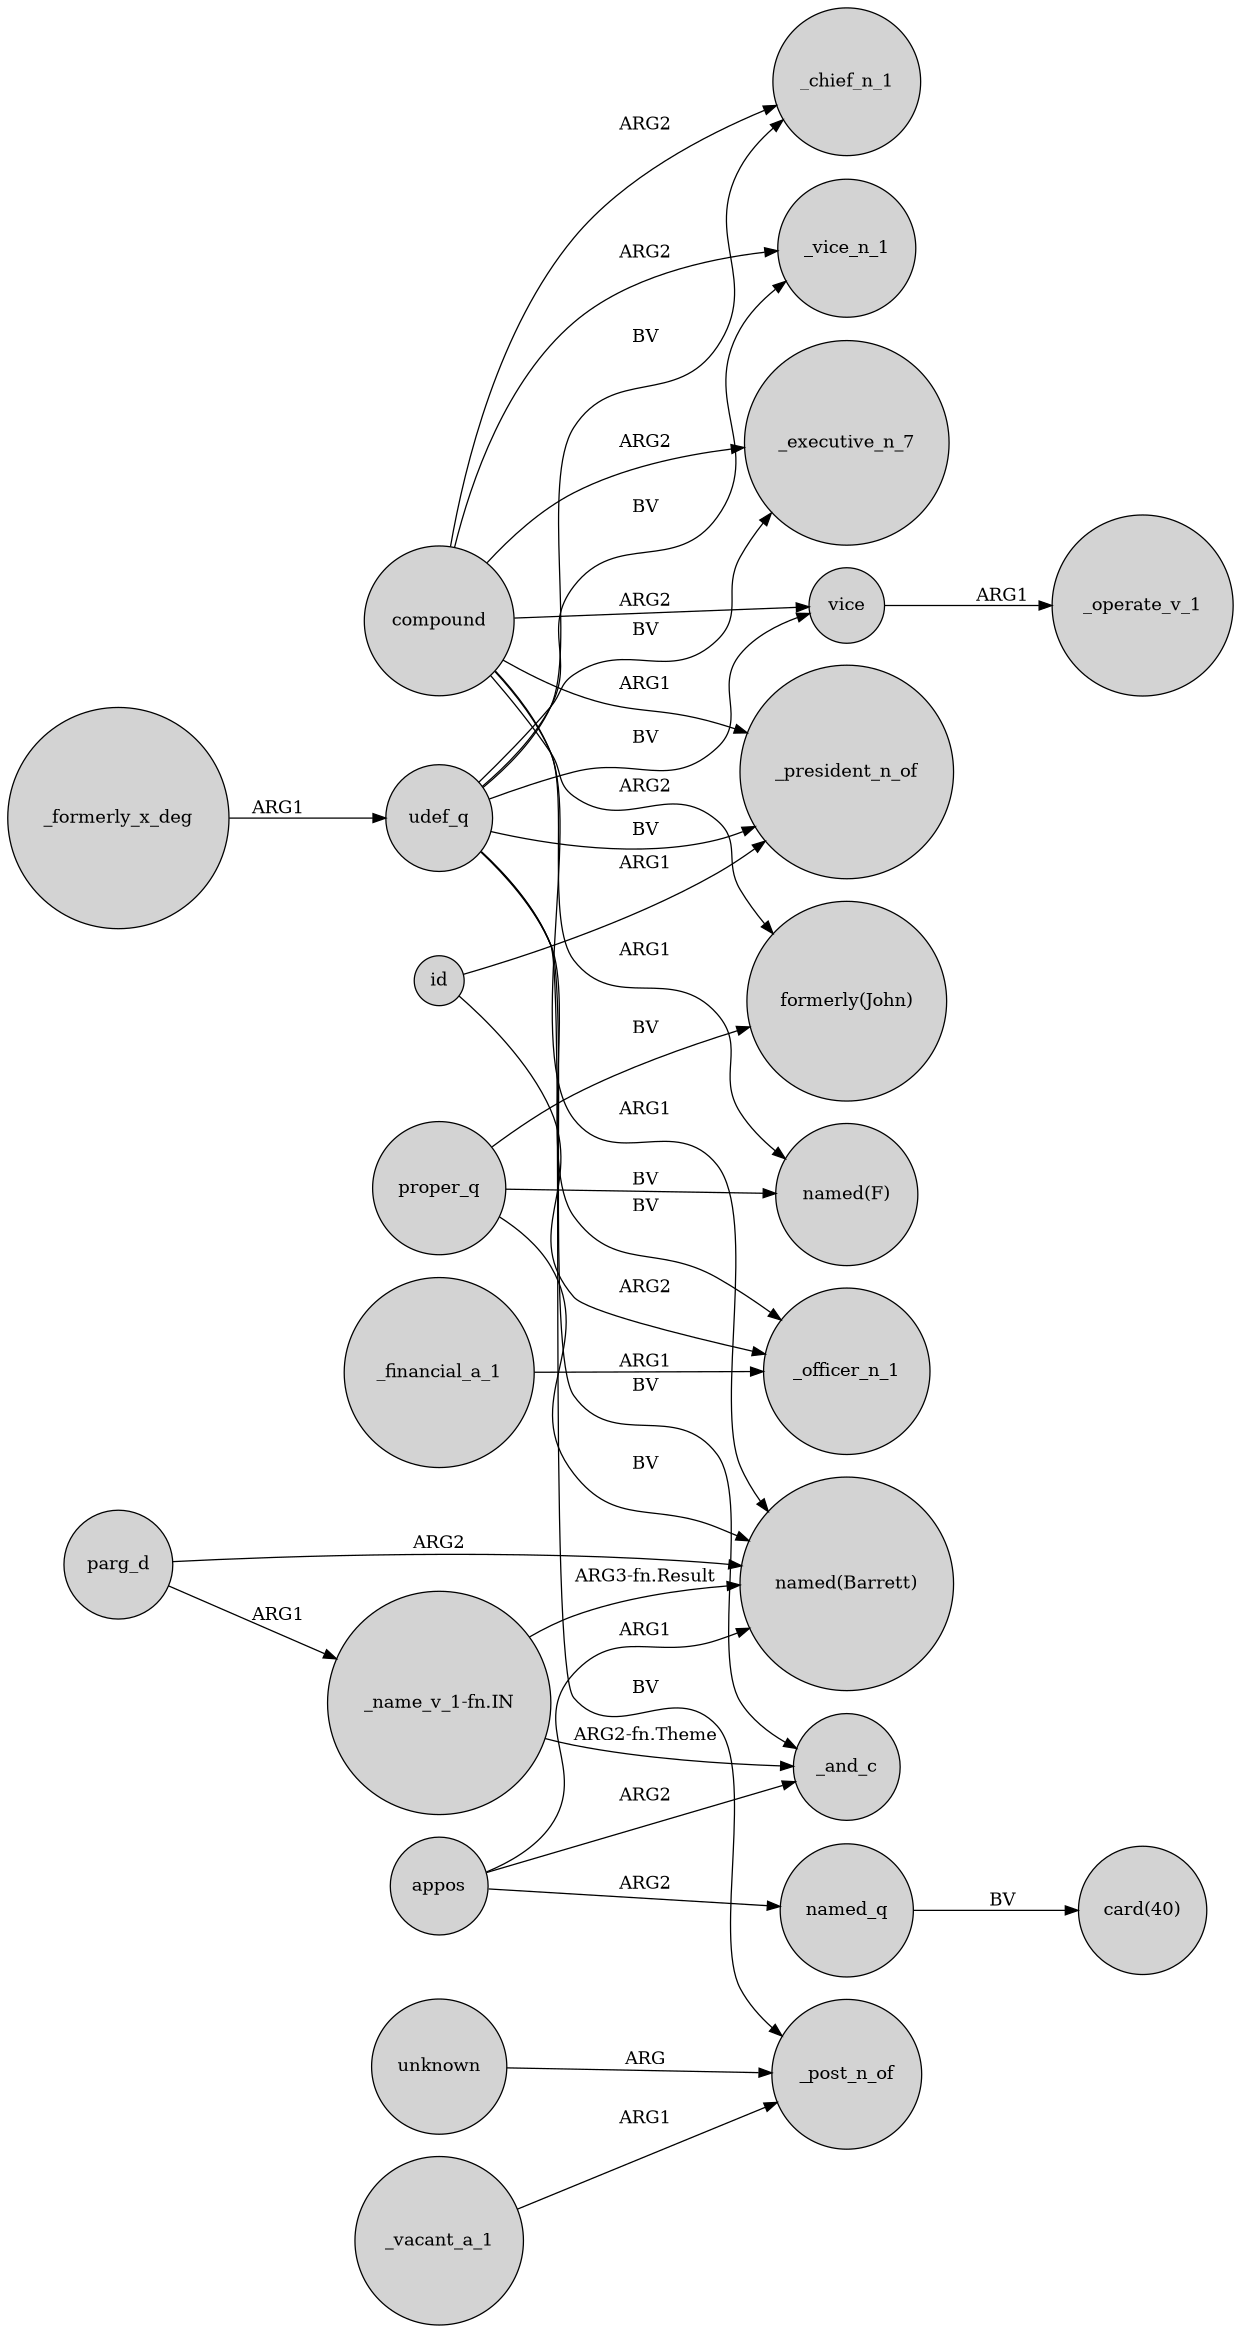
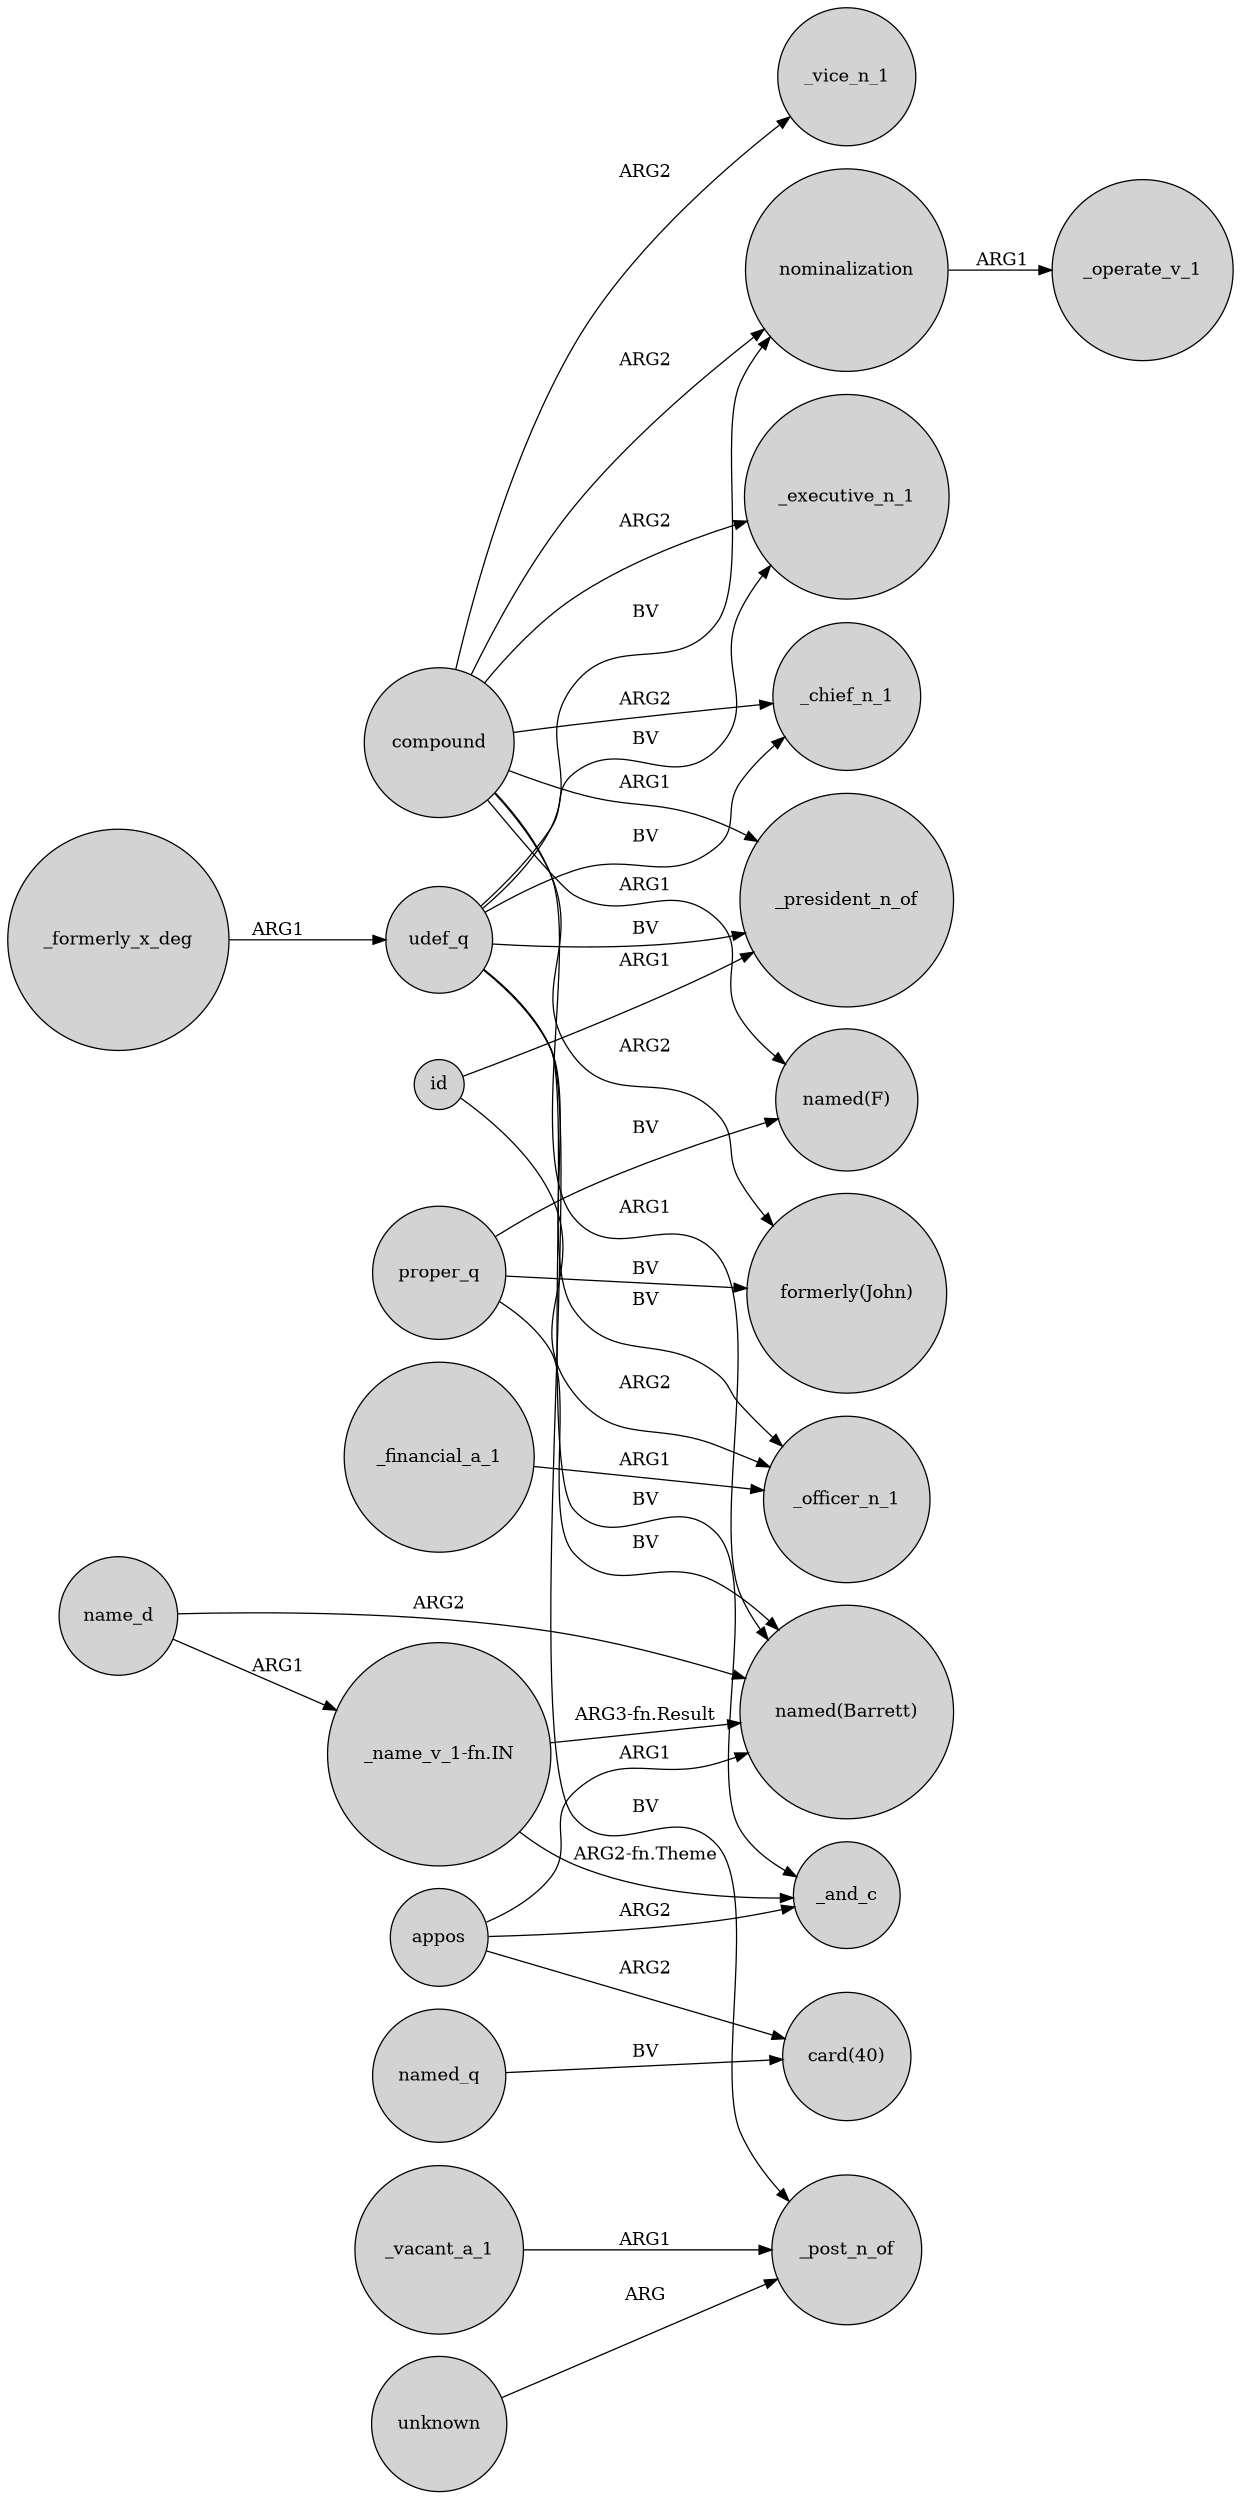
node "_executive_n_7": label "_executive_n_7" -> "_executive_n_1"
edge "udef_q" -> "_vice_n_1": removed, label "BV"
node "vice": label "vice" -> "nominalization"
node "parg_d": label "parg_d" -> "name_d"
edge "appos" -> "named_q": now "appos" -> "card(40)"
